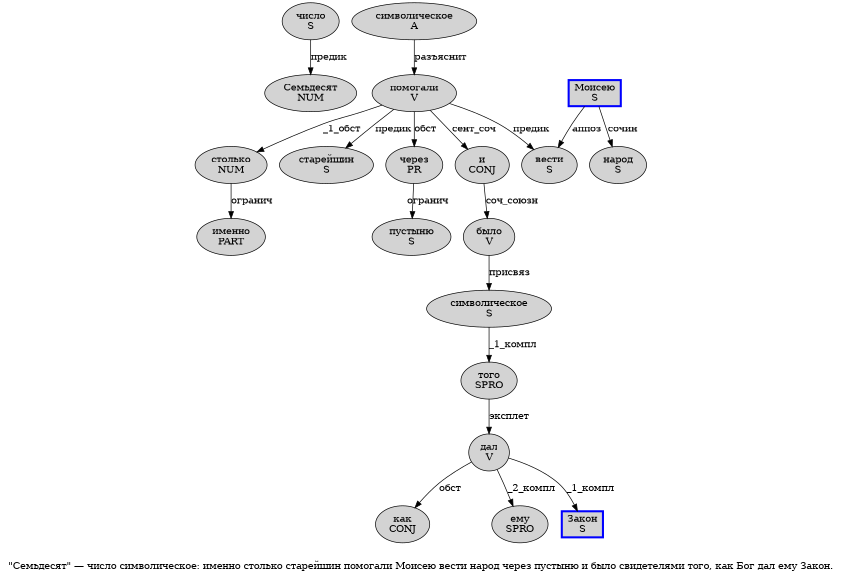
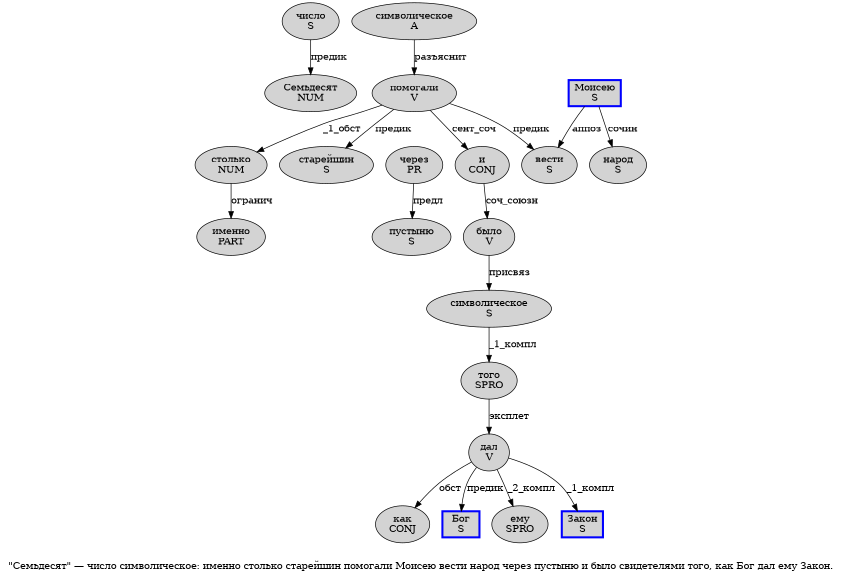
edge "помогали V" -> "через PR": removed, label "обст"
edge "через PR" -> "пустыню S": label "огранич" -> "предл"
node "Бог S": added
